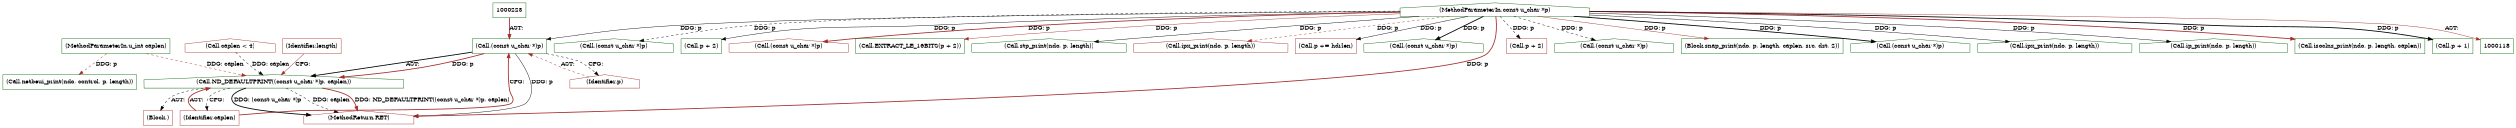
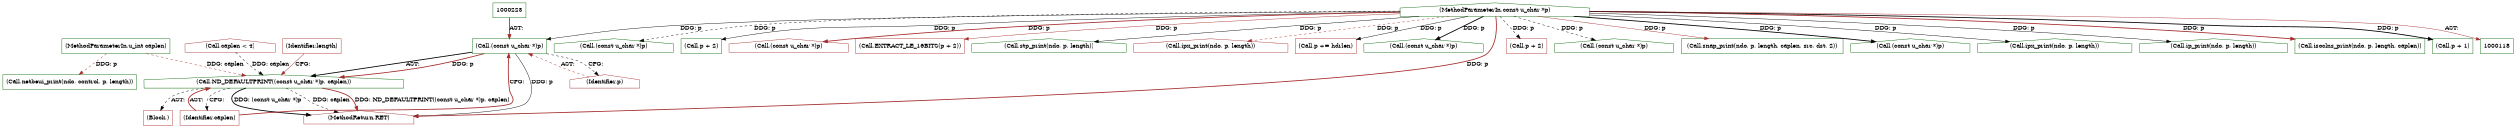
node "(Call,EXTRACT_LE_16BITS(p + 2))": color darkgreen -> brown
node "(Block,snap_print(ndo, p, length, caplen, src, dst, 2))": label "(Block,snap_print(ndo, p, length, caplen, src, dst, 2))" -> "(Call,snap_print(ndo, p, length, caplen, src, dst, 2))"
